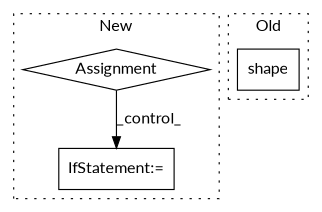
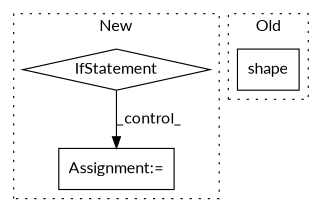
node "Assignment": label "Assignment" -> "IfStatement"
node "IfStatement:=": label "IfStatement:=" -> "Assignment:="
